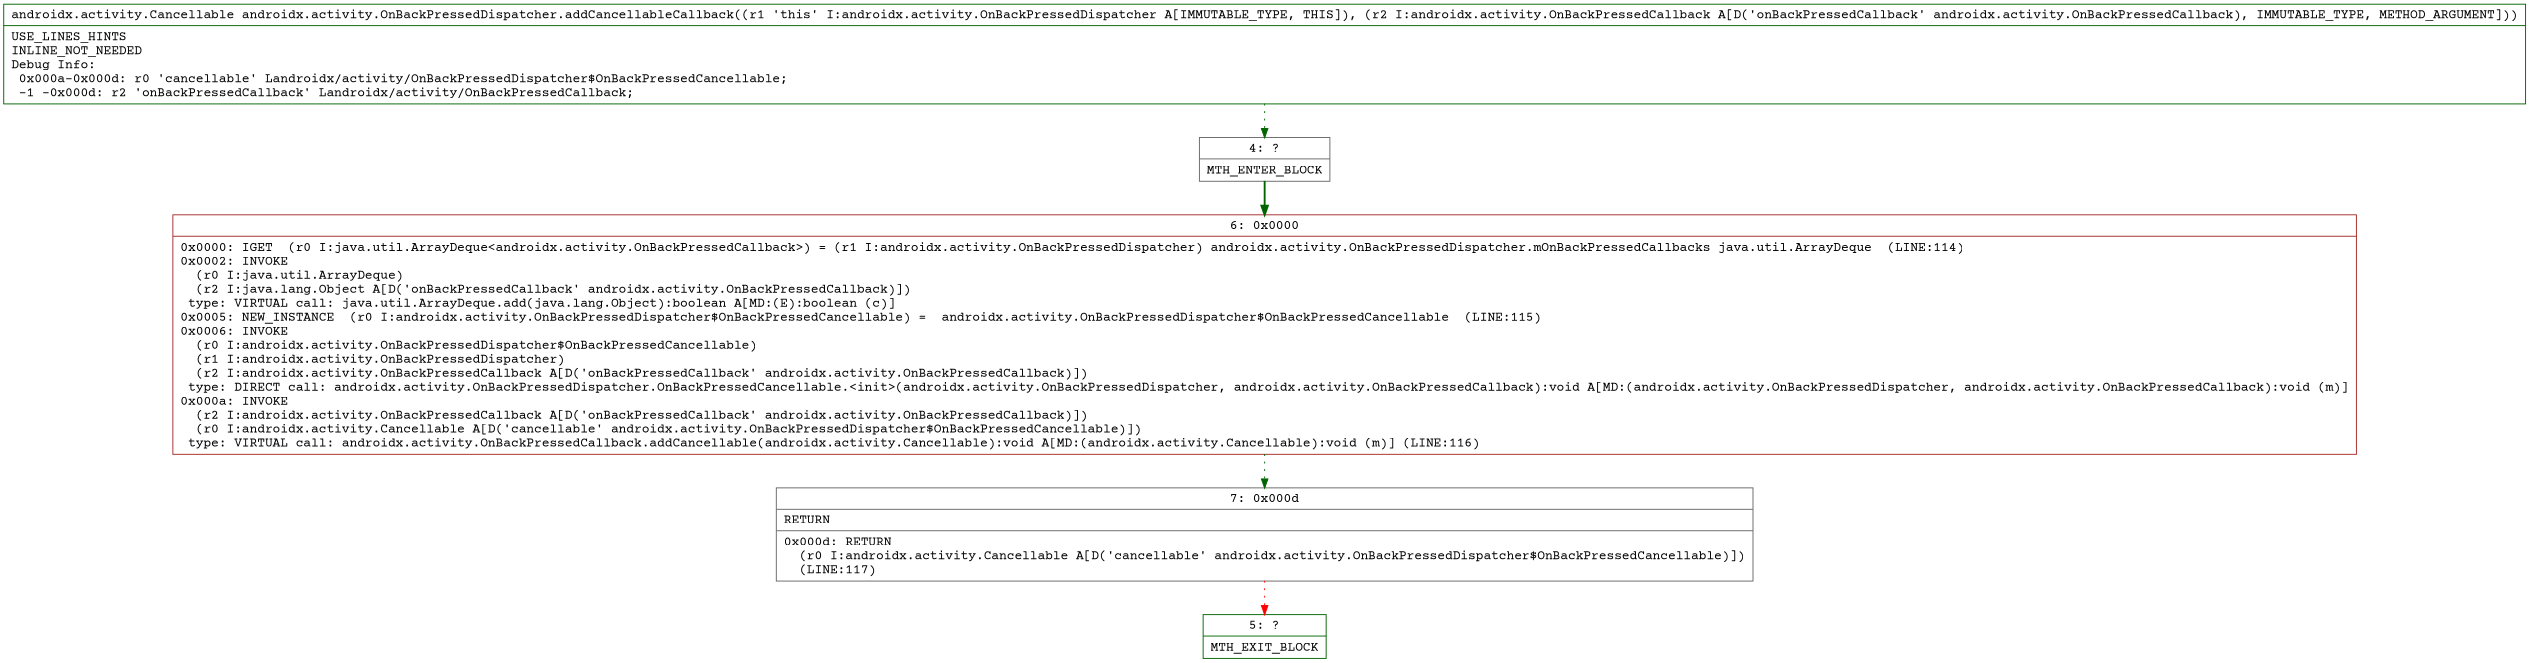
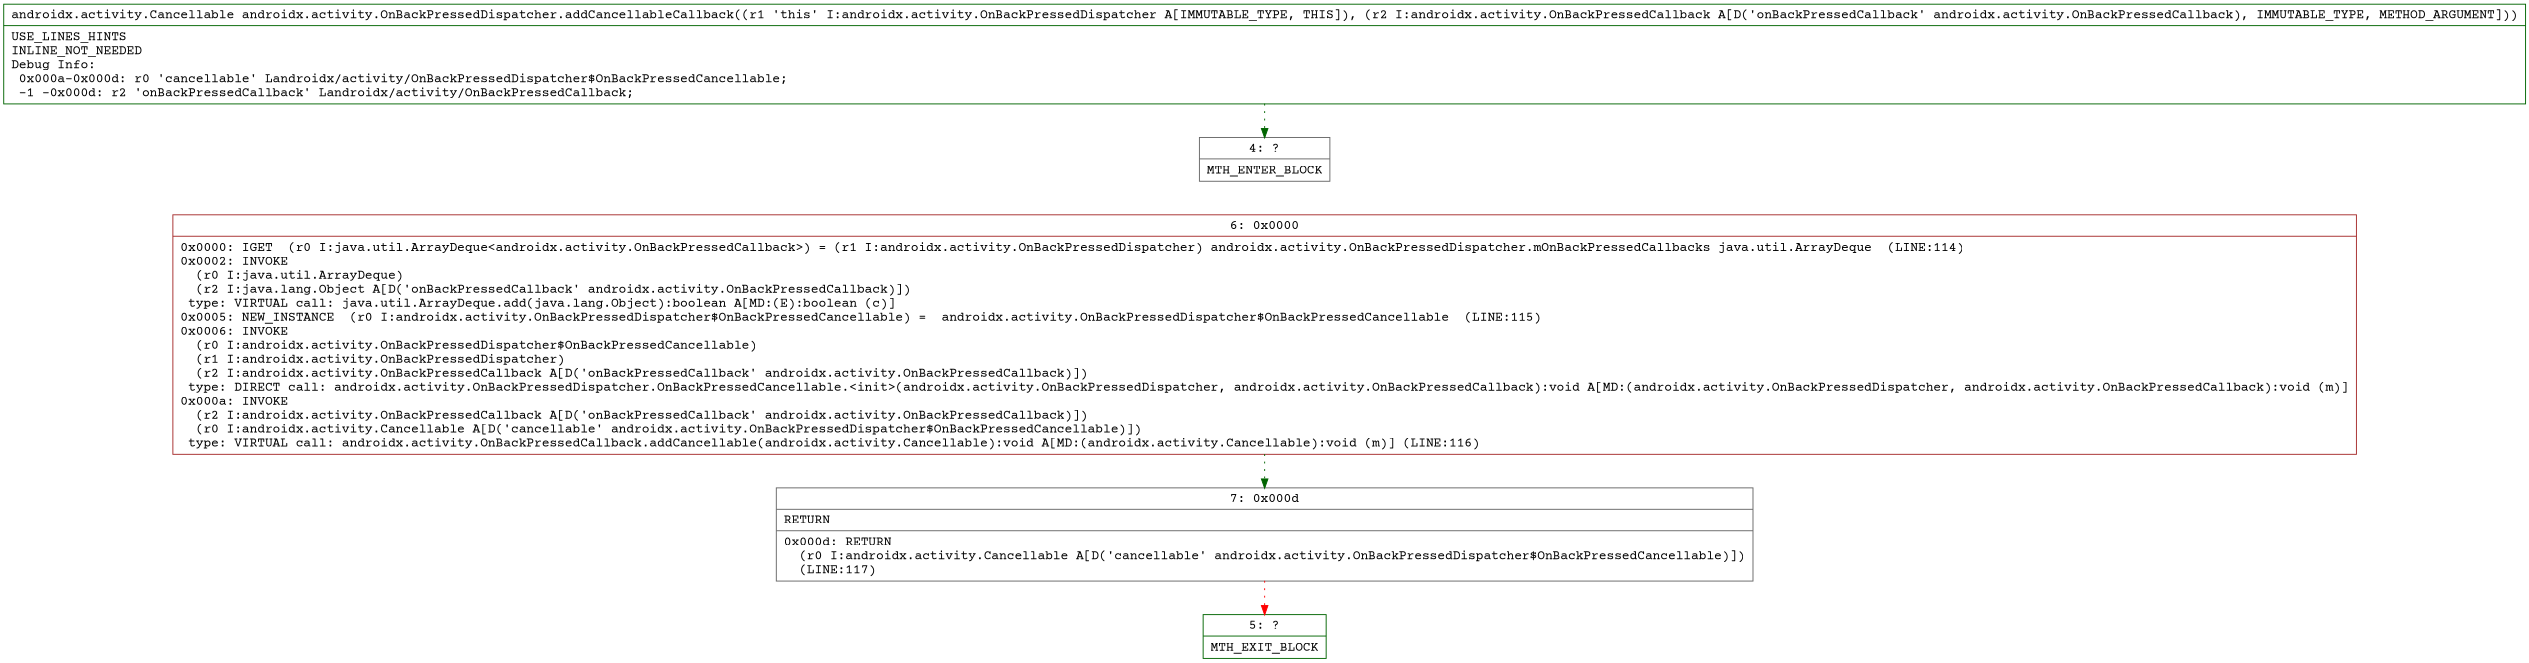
edge "4: ?" -> "6: 0x0000": removed
